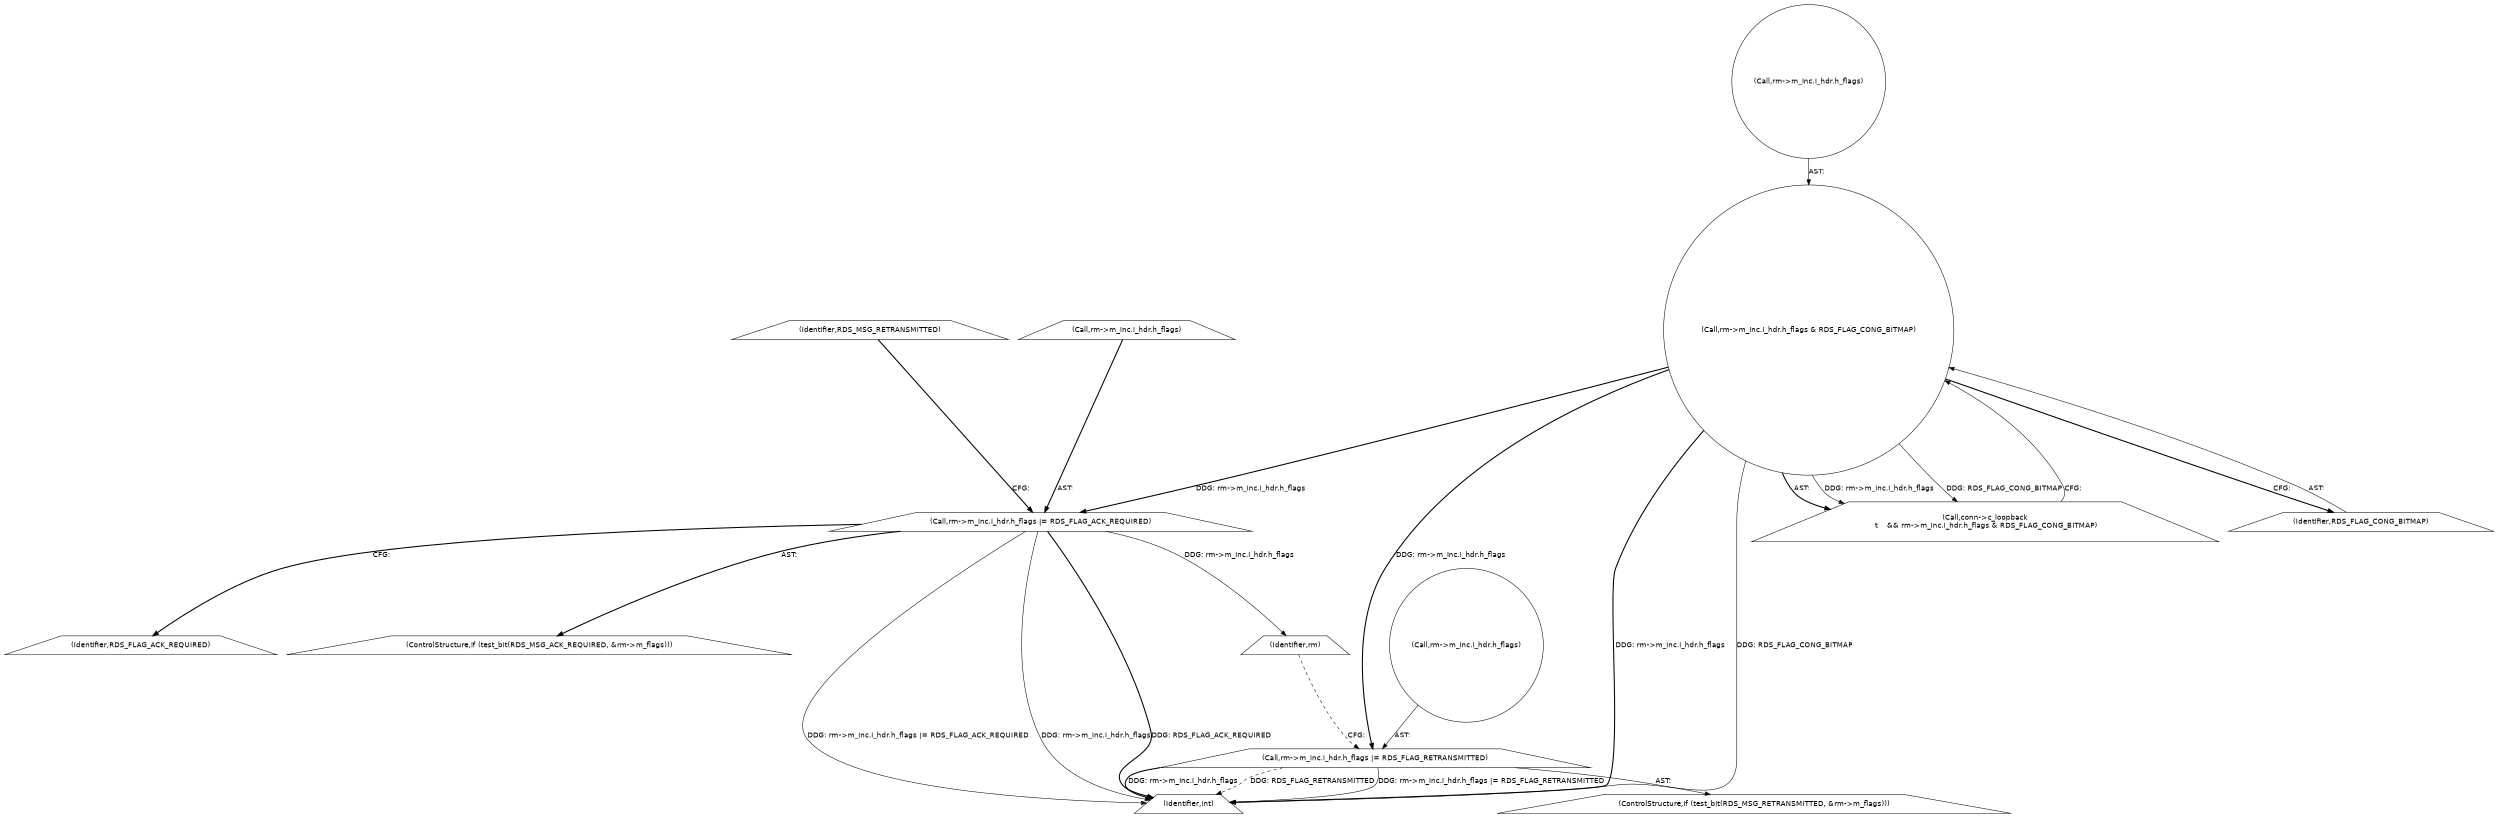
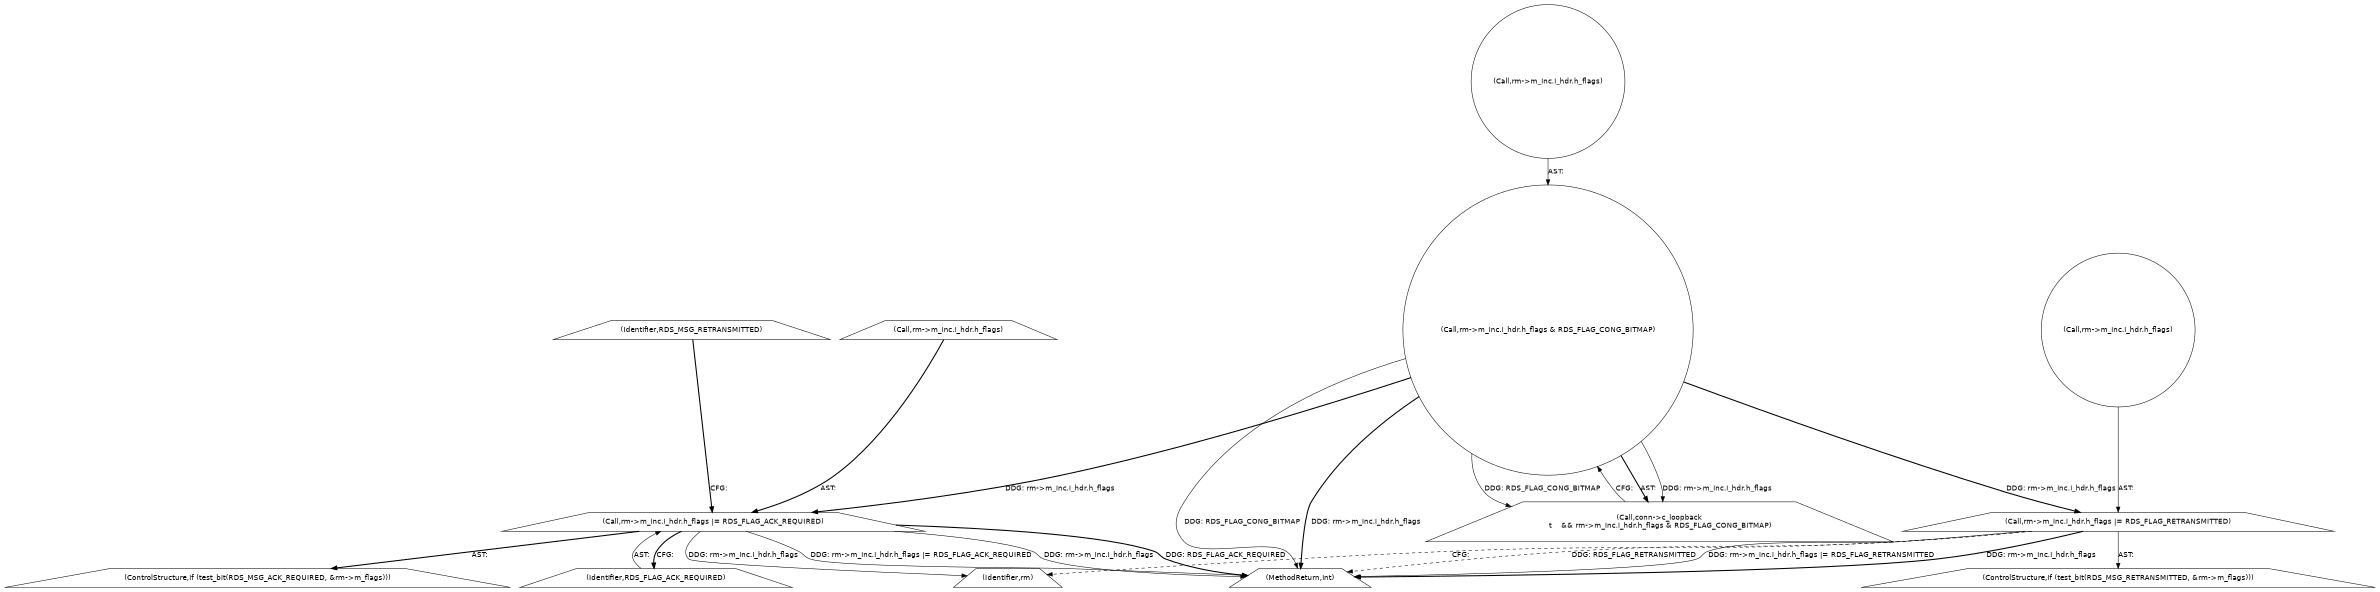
node "(Identifier,RDS_FLAG_CONG_BITMAP)": removed
edge "(Identifier,RDS_FLAG_ACK_REQUIRED)" -> "(Call,rm->m_inc.i_hdr.h_flags |= RDS_FLAG_ACK_REQUIRED)": added, label "AST:"
edge "(Identifier,rm)" -> "(Call,rm->m_inc.i_hdr.h_flags |= RDS_FLAG_RETRANSMITTED)": reversed
node "(Identifier,int)": label "(Identifier,int)" -> "(MethodReturn,int)"
